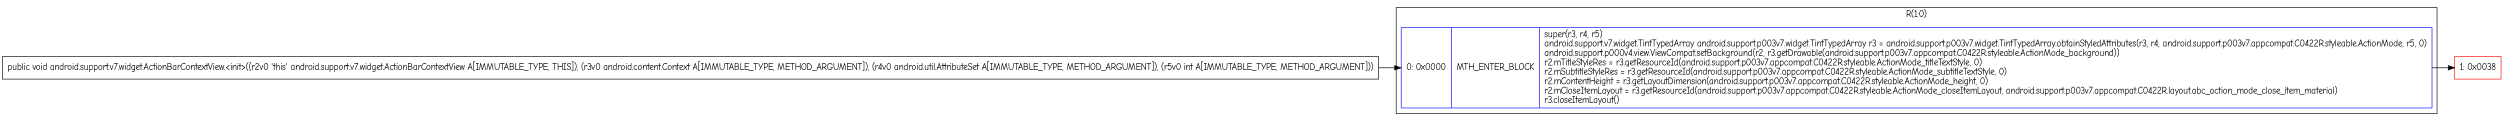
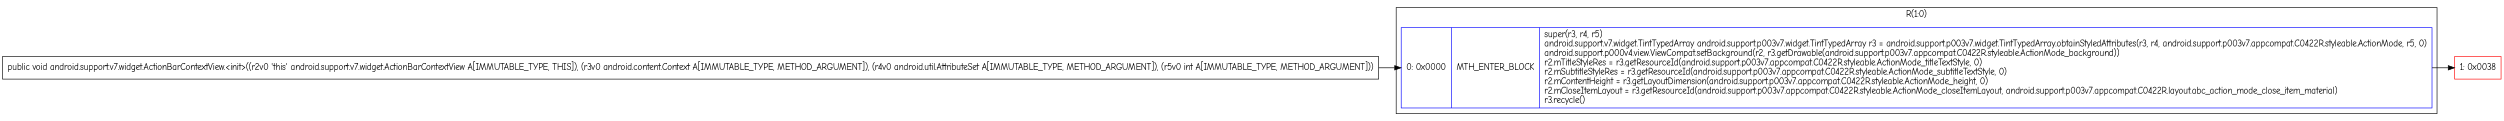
node "0: 0x0000": text "r3.closeItemLayout()" -> "r3.recycle()"
